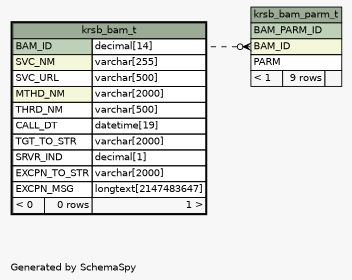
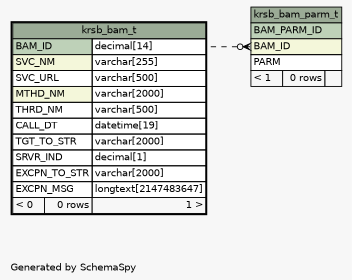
node "krsb_bam_parm_t": text "9 rows" -> "0 rows"
